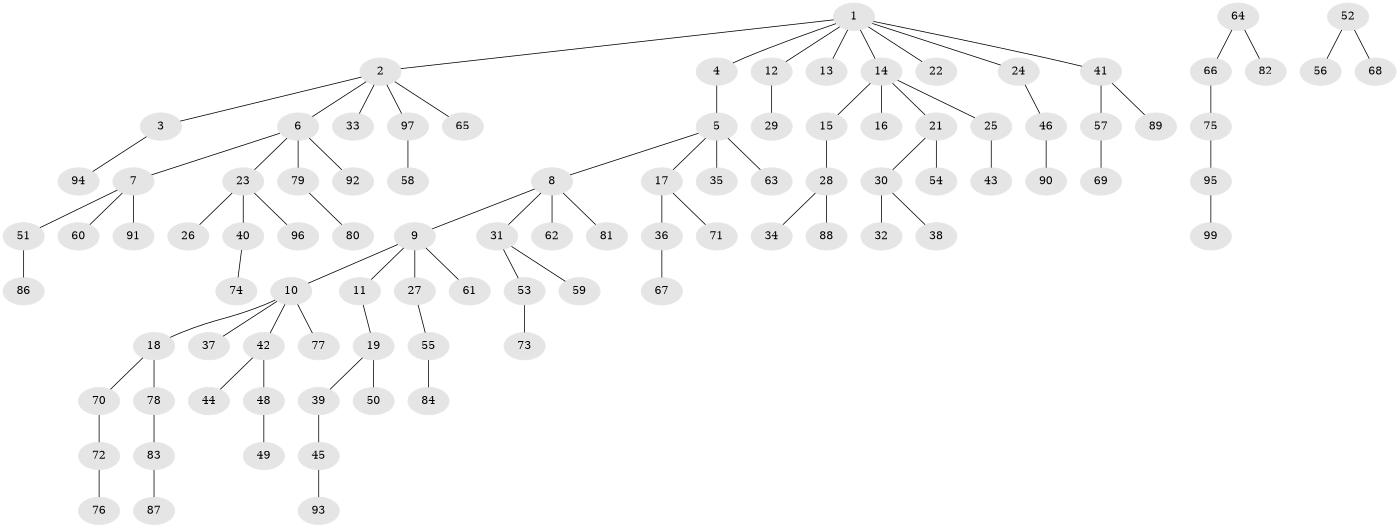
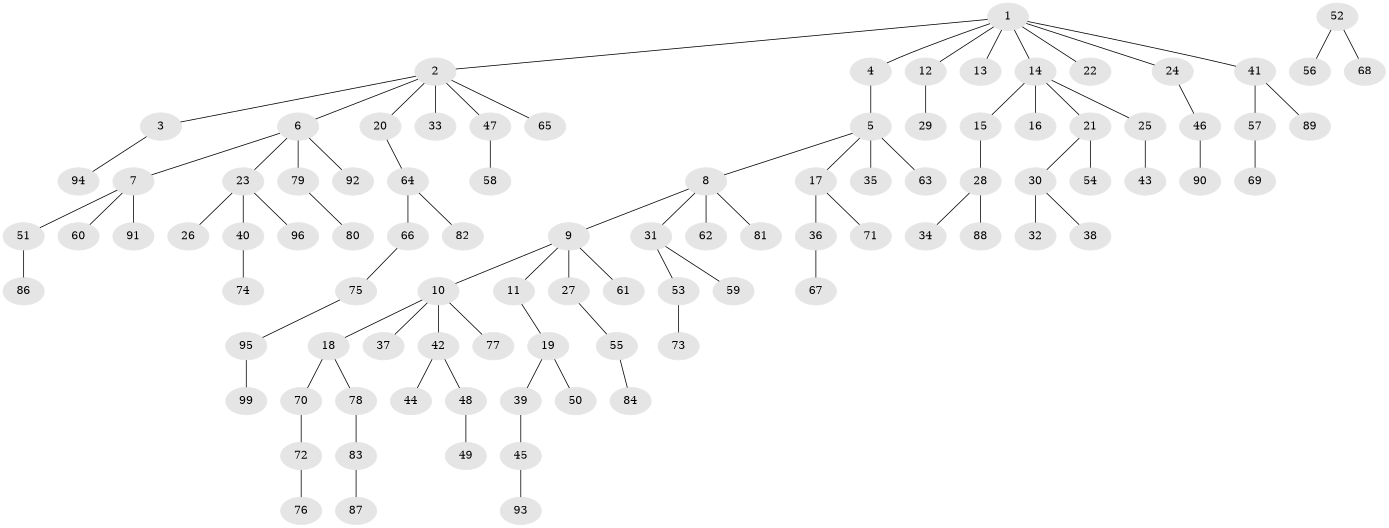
node "20": added
node "97": label "97" -> "47"
